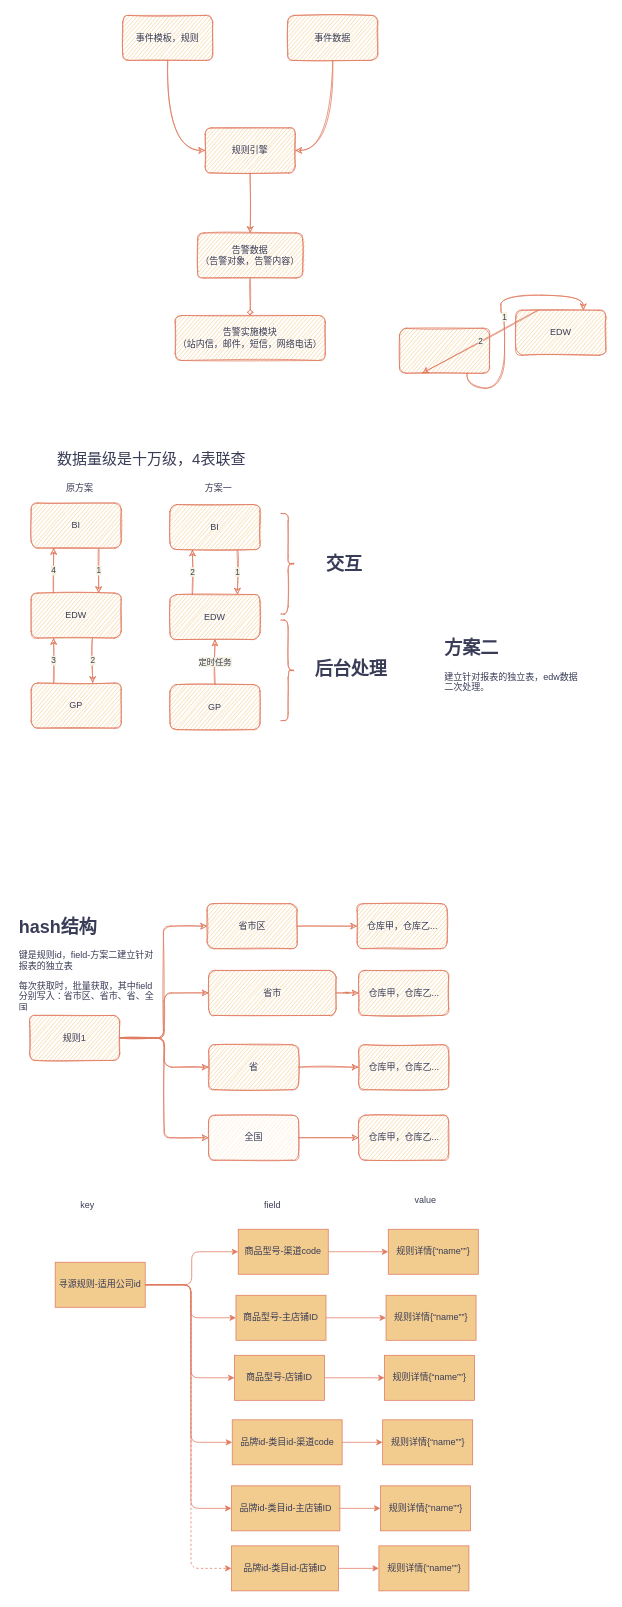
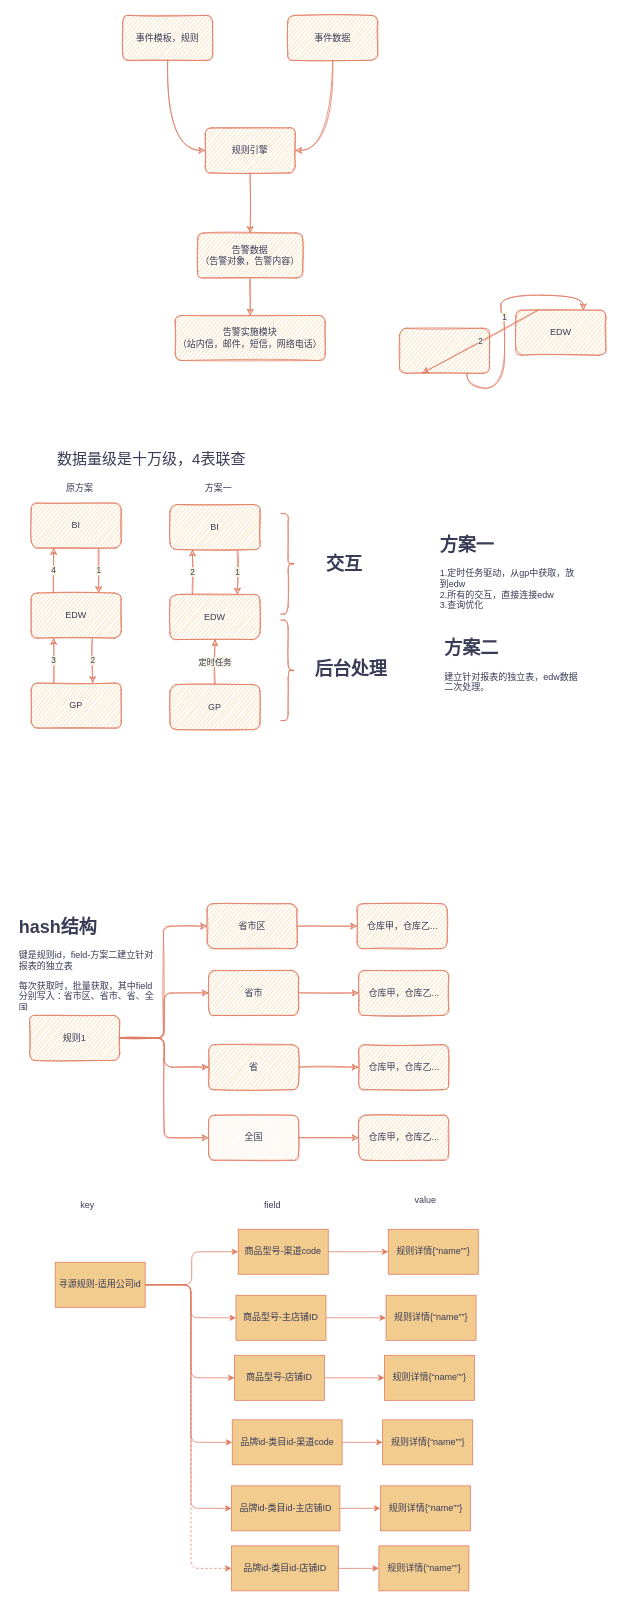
edge "告警数据 （告警对象，告警内容）" -> "告警实施模块 （站内信，邮件，短信，网络电话）": arrowhead diamond -> classic
node "方案一1.定时任务驱动，从gp中获取，放到edw 2.所有的交互，直接连接edw 3.查询优化": added
node "省市": size 128x45 -> 90x45
